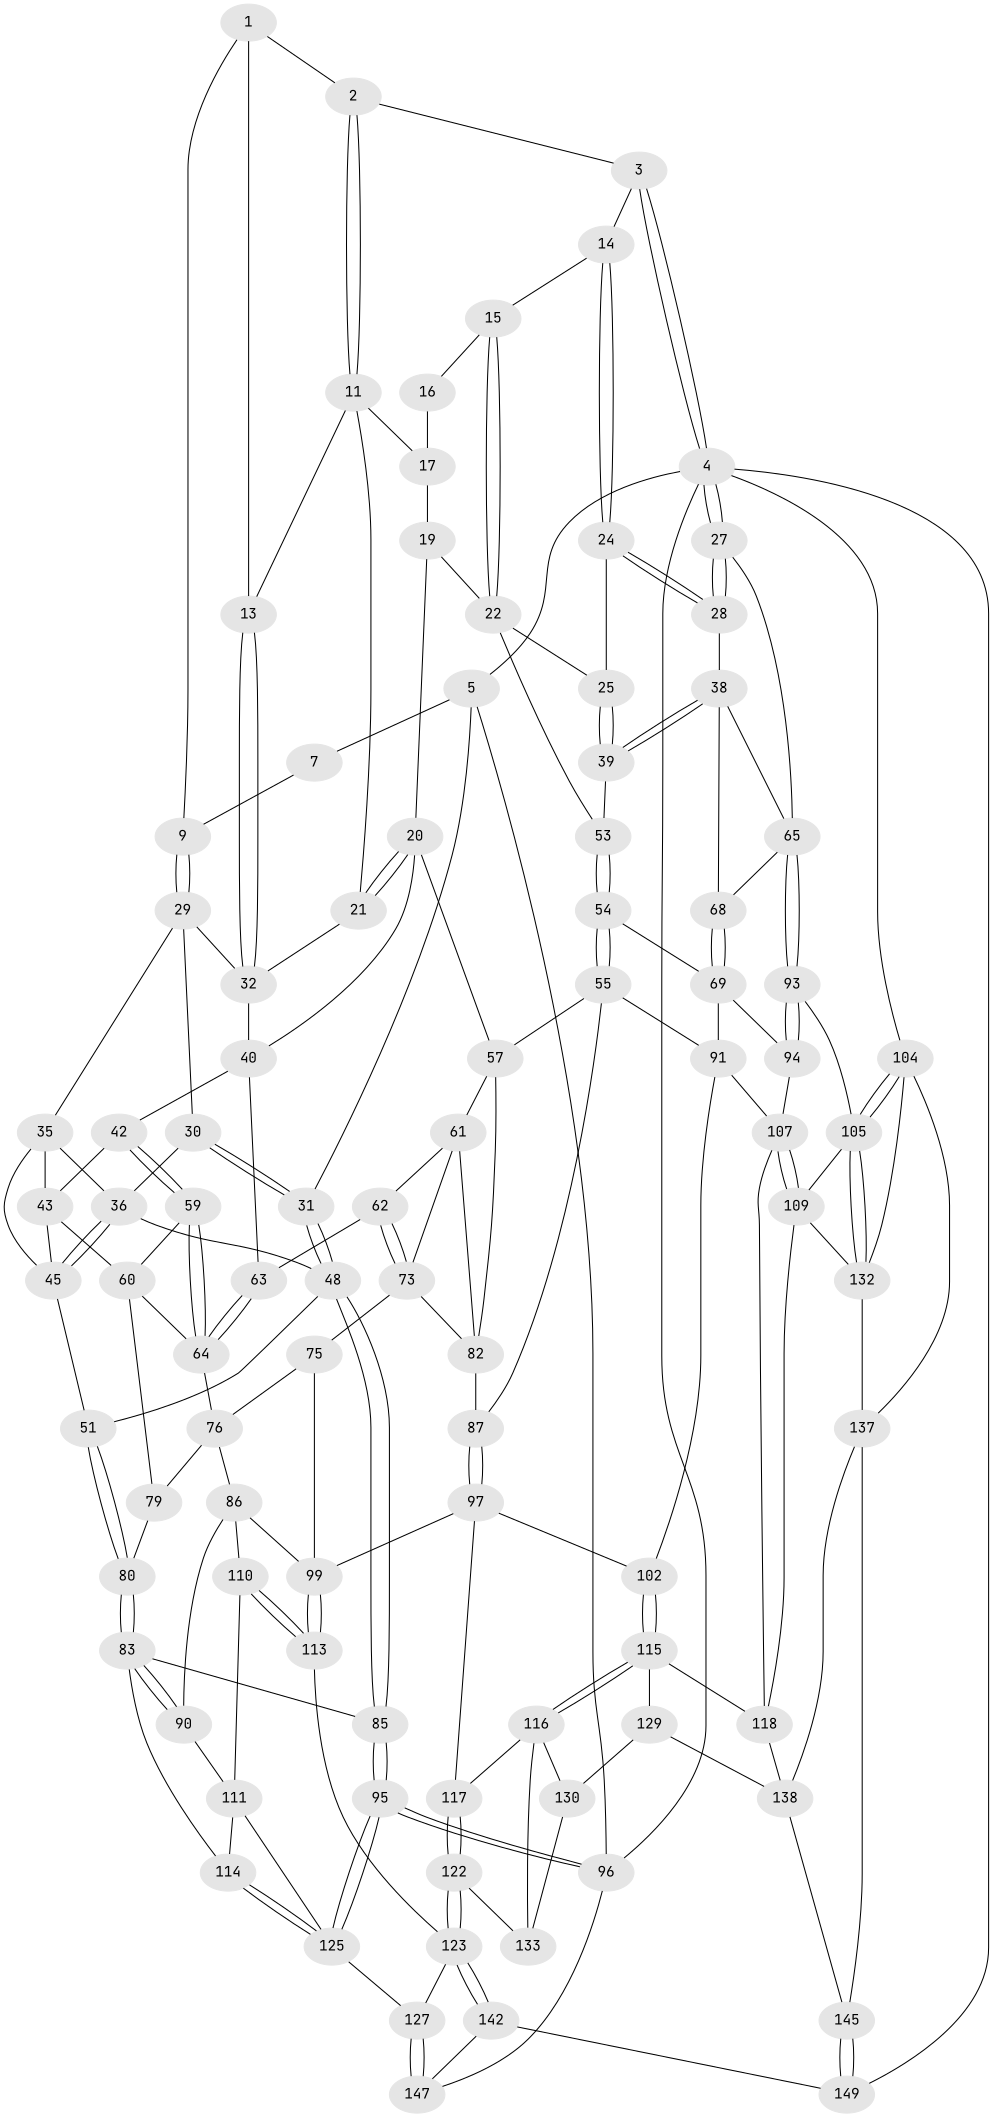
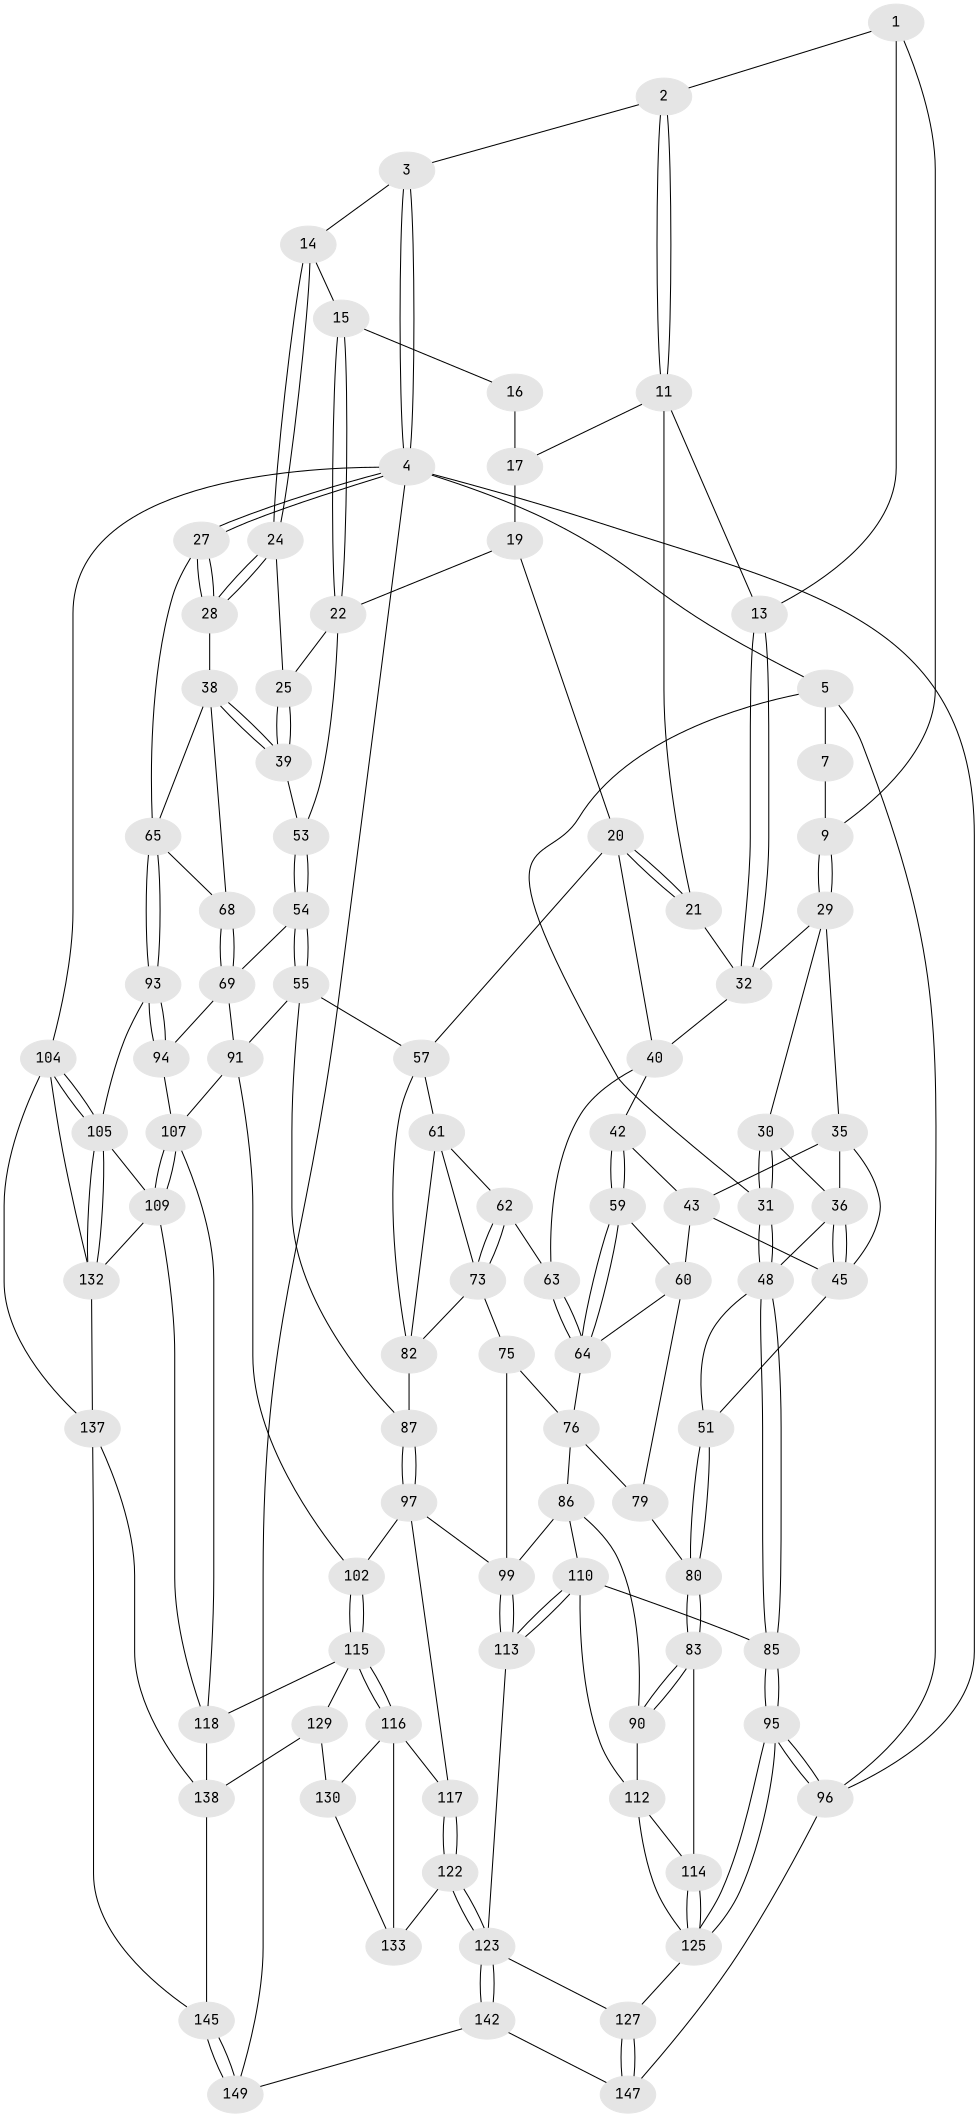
edge "83" -- "85": now "110" -- "85"
node "111": label "111" -> "112"
